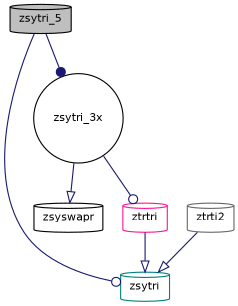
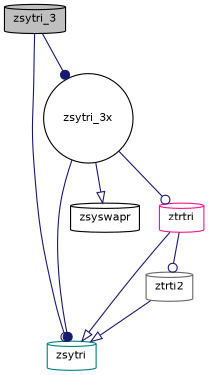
node "zsytri_5": label "zsytri_5" -> "zsytri_3"
edge "zsytri_3x" -> "zsytri": added
edge "ztrtri" -> "ztrti2": added
